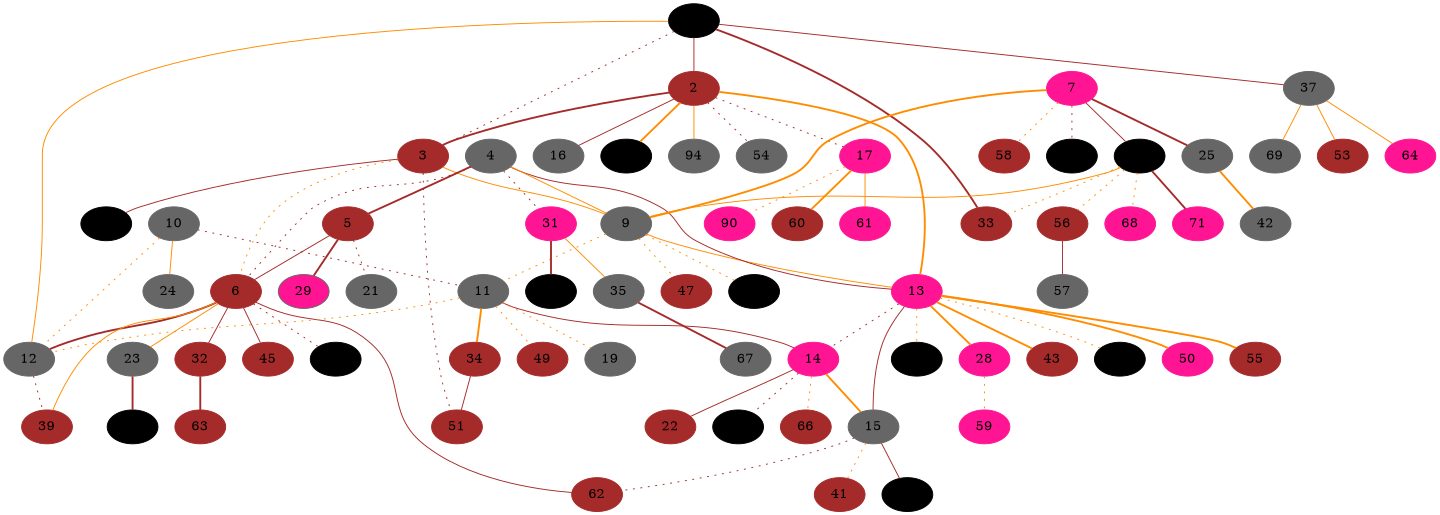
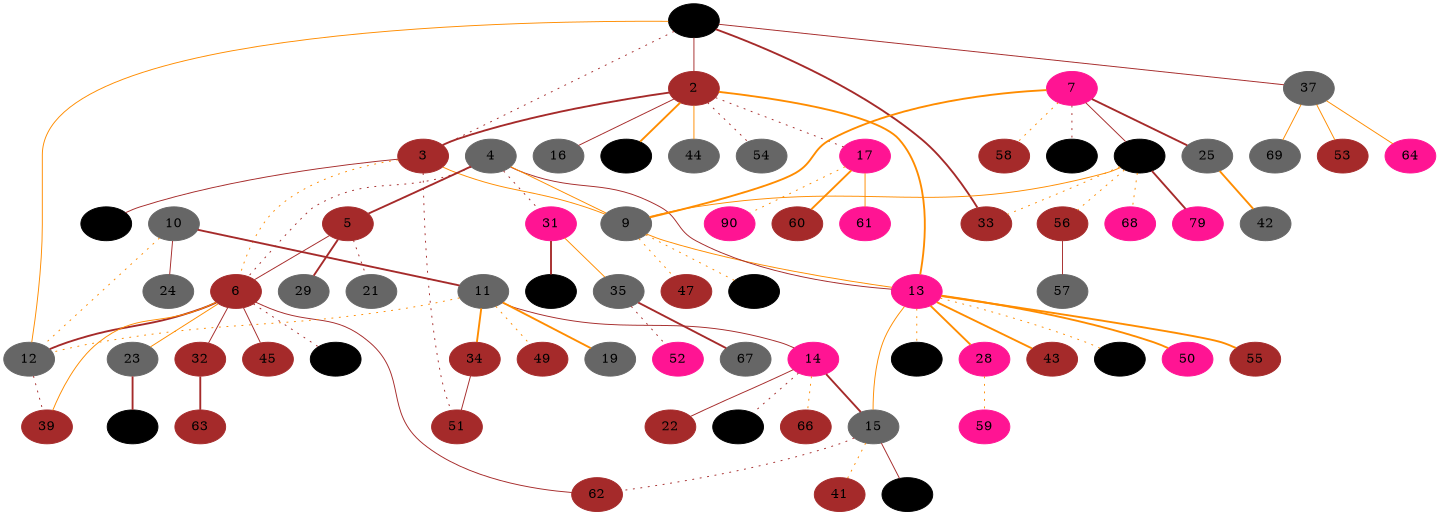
node "94": label "94" -> "44"
node "71": label "71" -> "79"
edge "9" -- "11": removed
edge "10" -- "24": color darkorange -> brown
edge "10" -- "11": style dotted -> bold
node "29": fillcolor deeppink -> gray40
edge "11" -- "19": style dotted -> bold
edge "13" -- "14": removed
edge "13" -- "15": color brown -> darkorange
node "52": added
edge "14" -- "15": color darkorange -> brown
